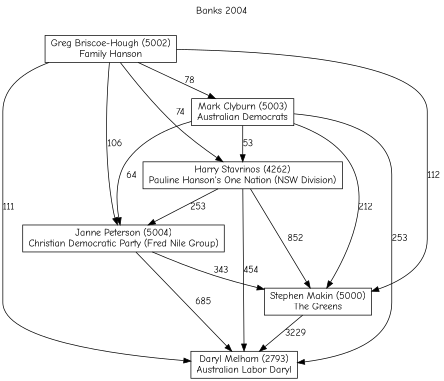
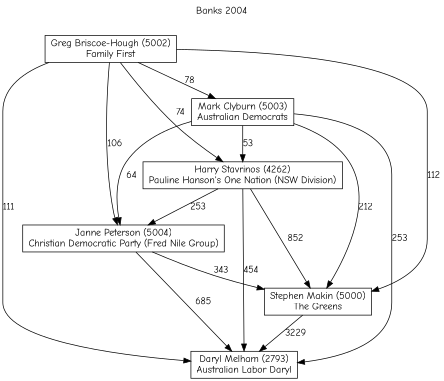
node "Greg Briscoe-Hough (5002) Family Hanson": label "Greg Briscoe-Hough (5002) Family Hanson" -> "Greg Briscoe-Hough (5002) Family First"
